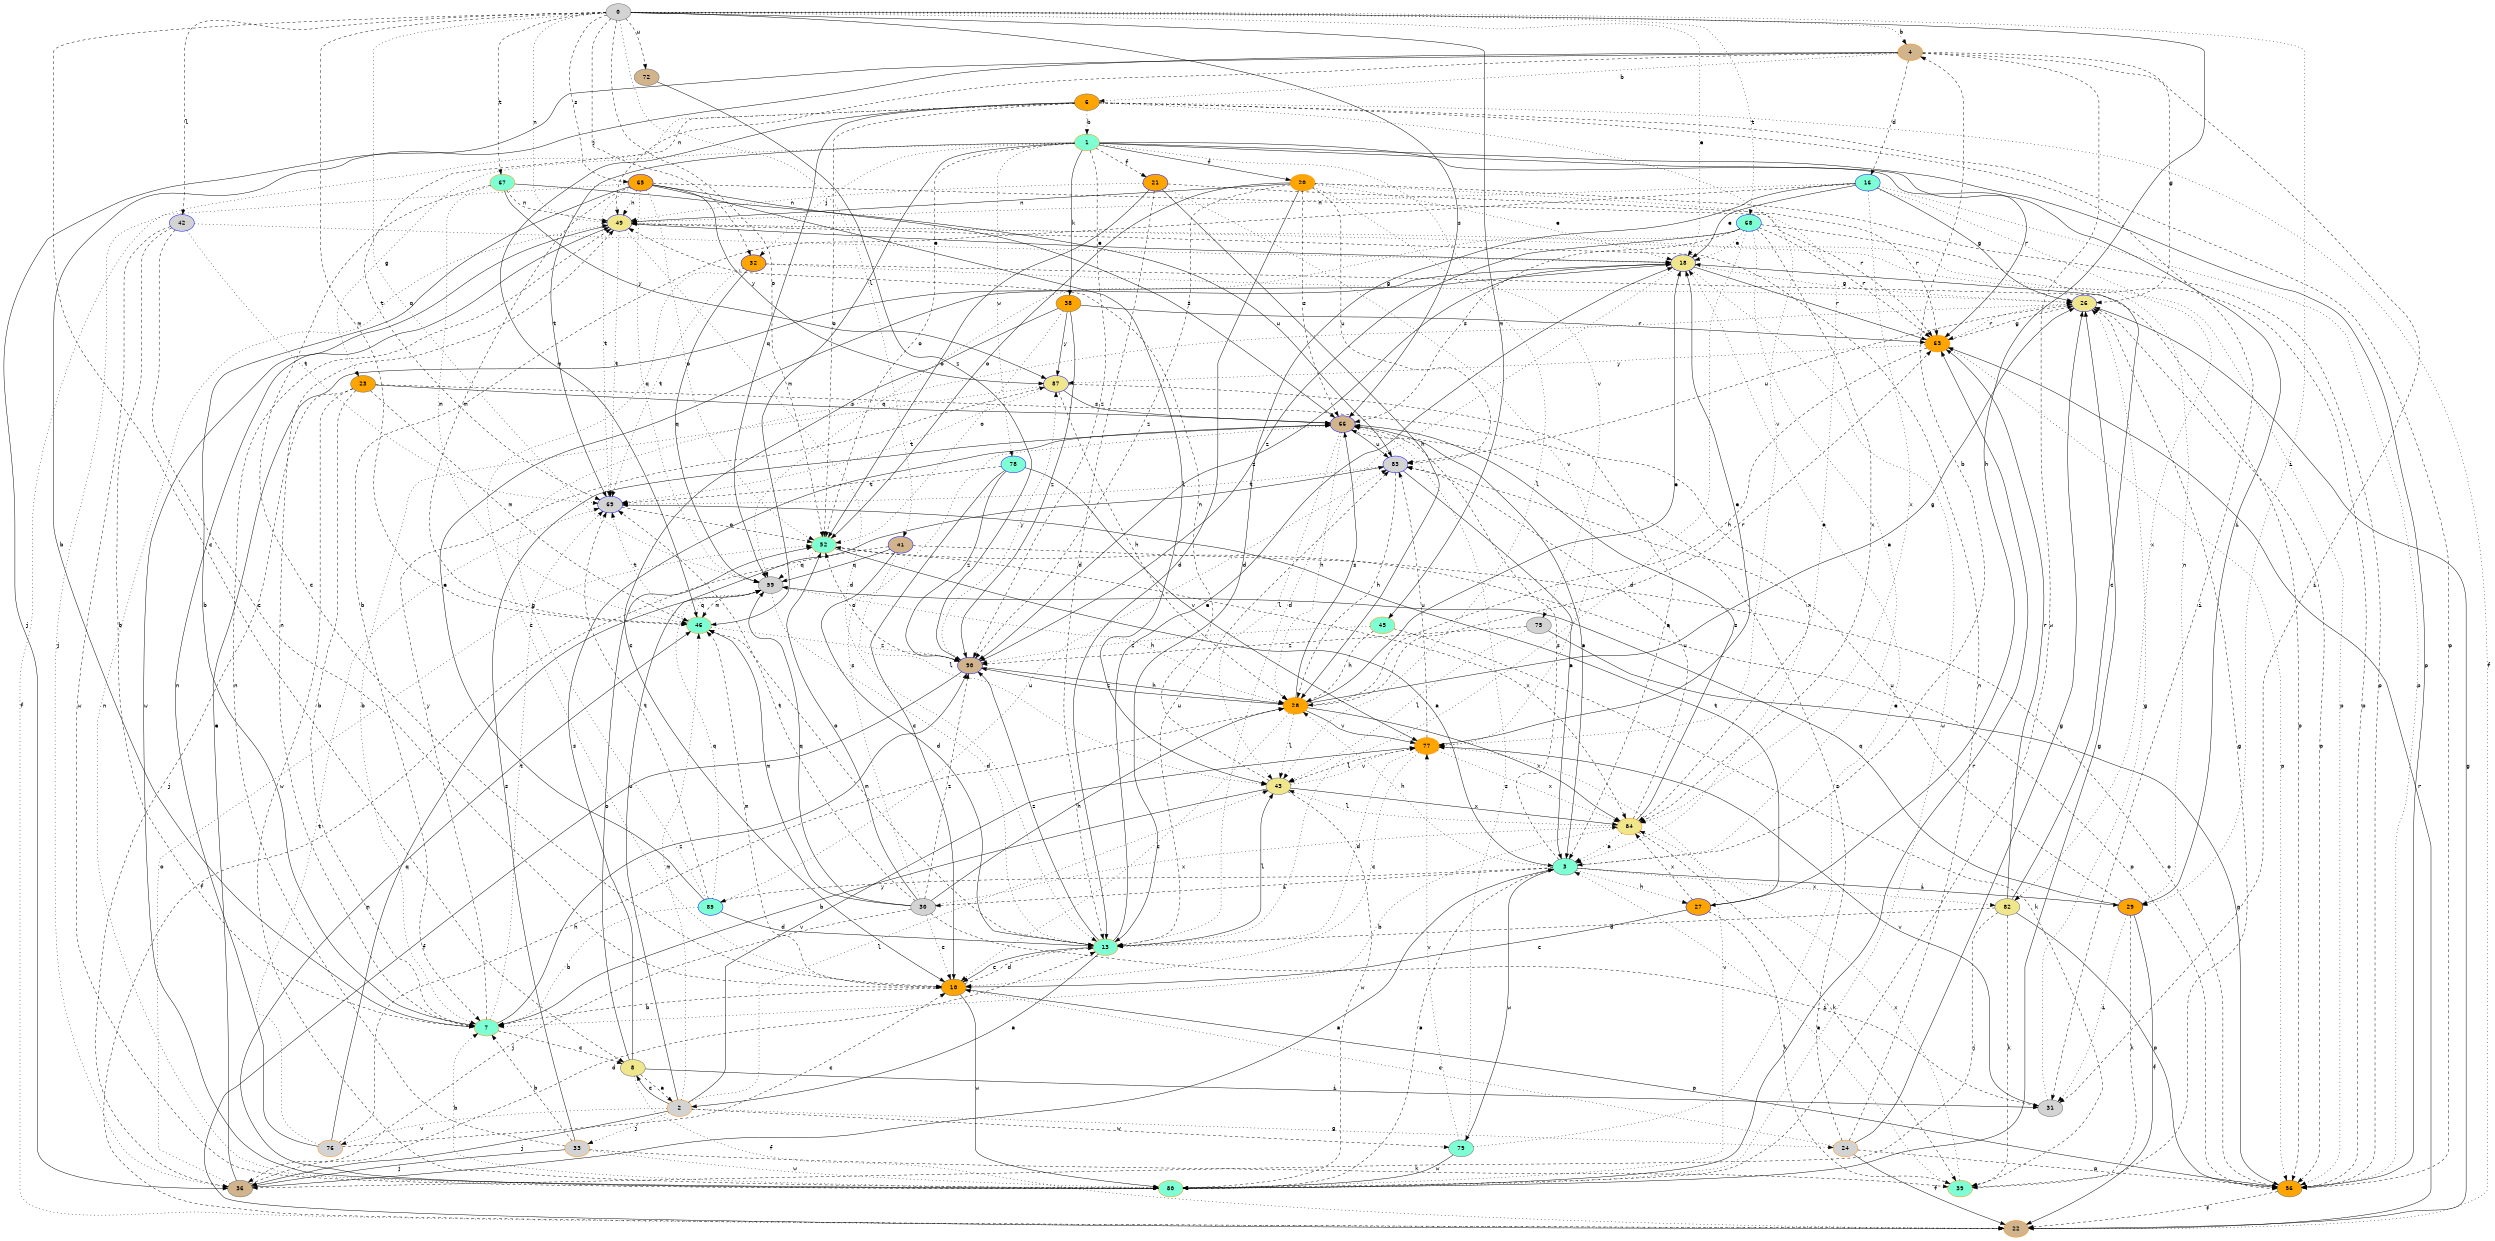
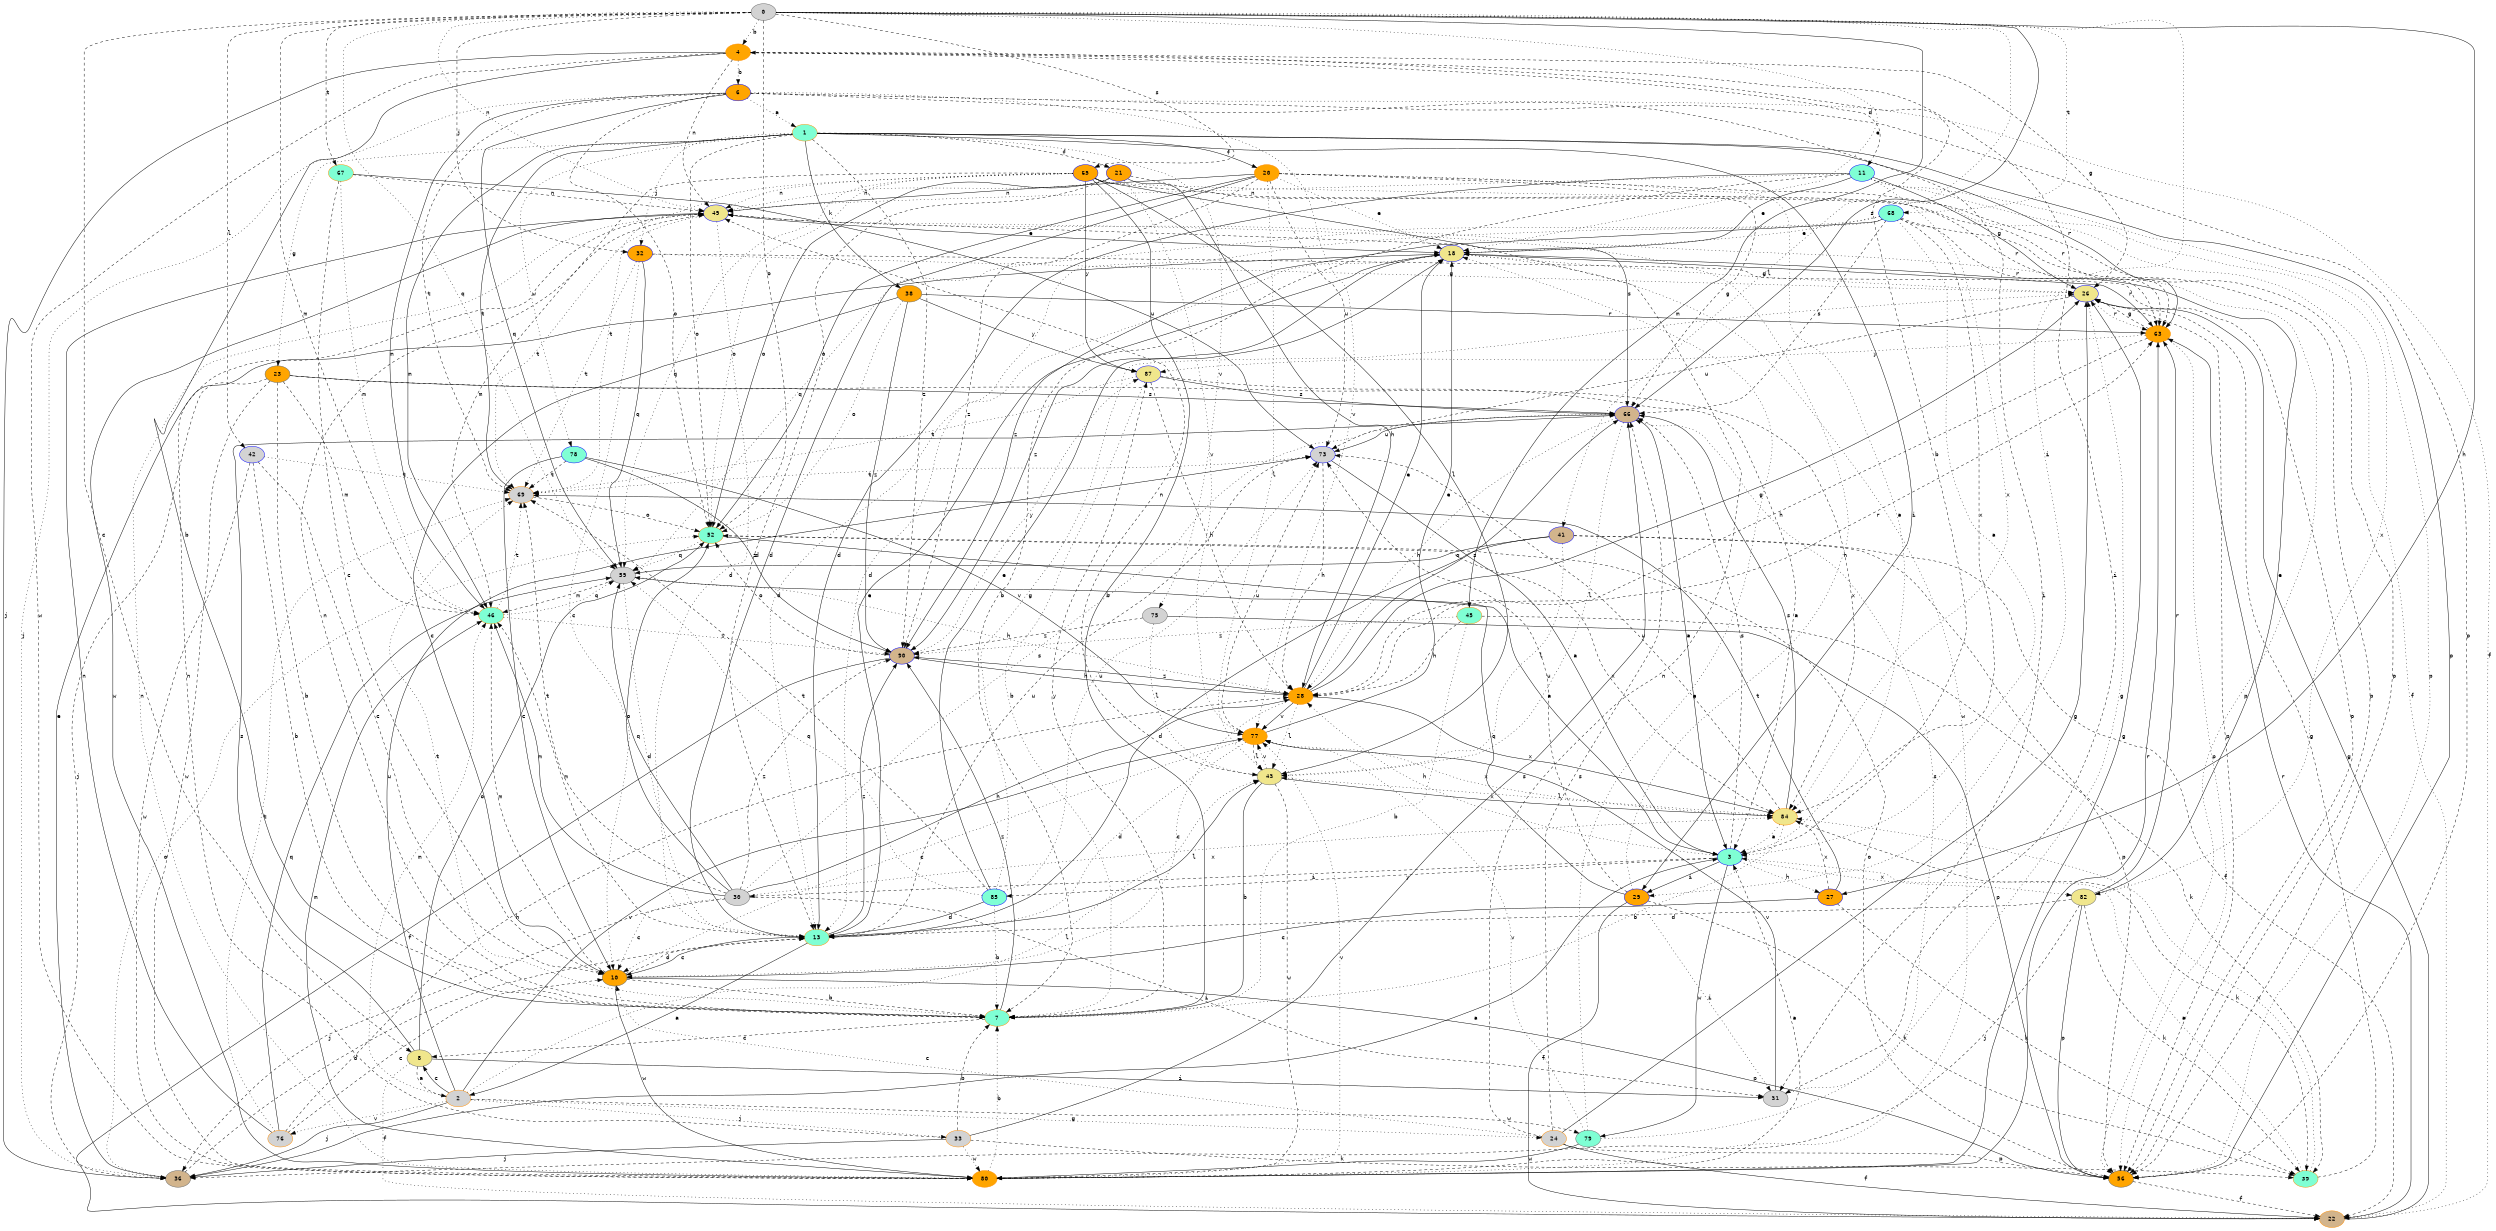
node "4": fillcolor tan -> orange
node "72": removed
node "6": color gray40 -> blue
edge "6" -> "1": label "b" -> "a"
node "16": label "16" -> "11"
edge "42" -> "18": removed, label "e"
edge "20" -> "66": label "s" -> "g"
edge "67" -> "87": removed, label "y"
node "83": label "83" -> "73"
node "69": color blue -> darkorange
edge "82" -> "18": label "c" -> "e"
node "3": color gray40 -> blue
edge "45" -> "7": added, label "b"
node "80": fillcolor aquamarine -> orange
